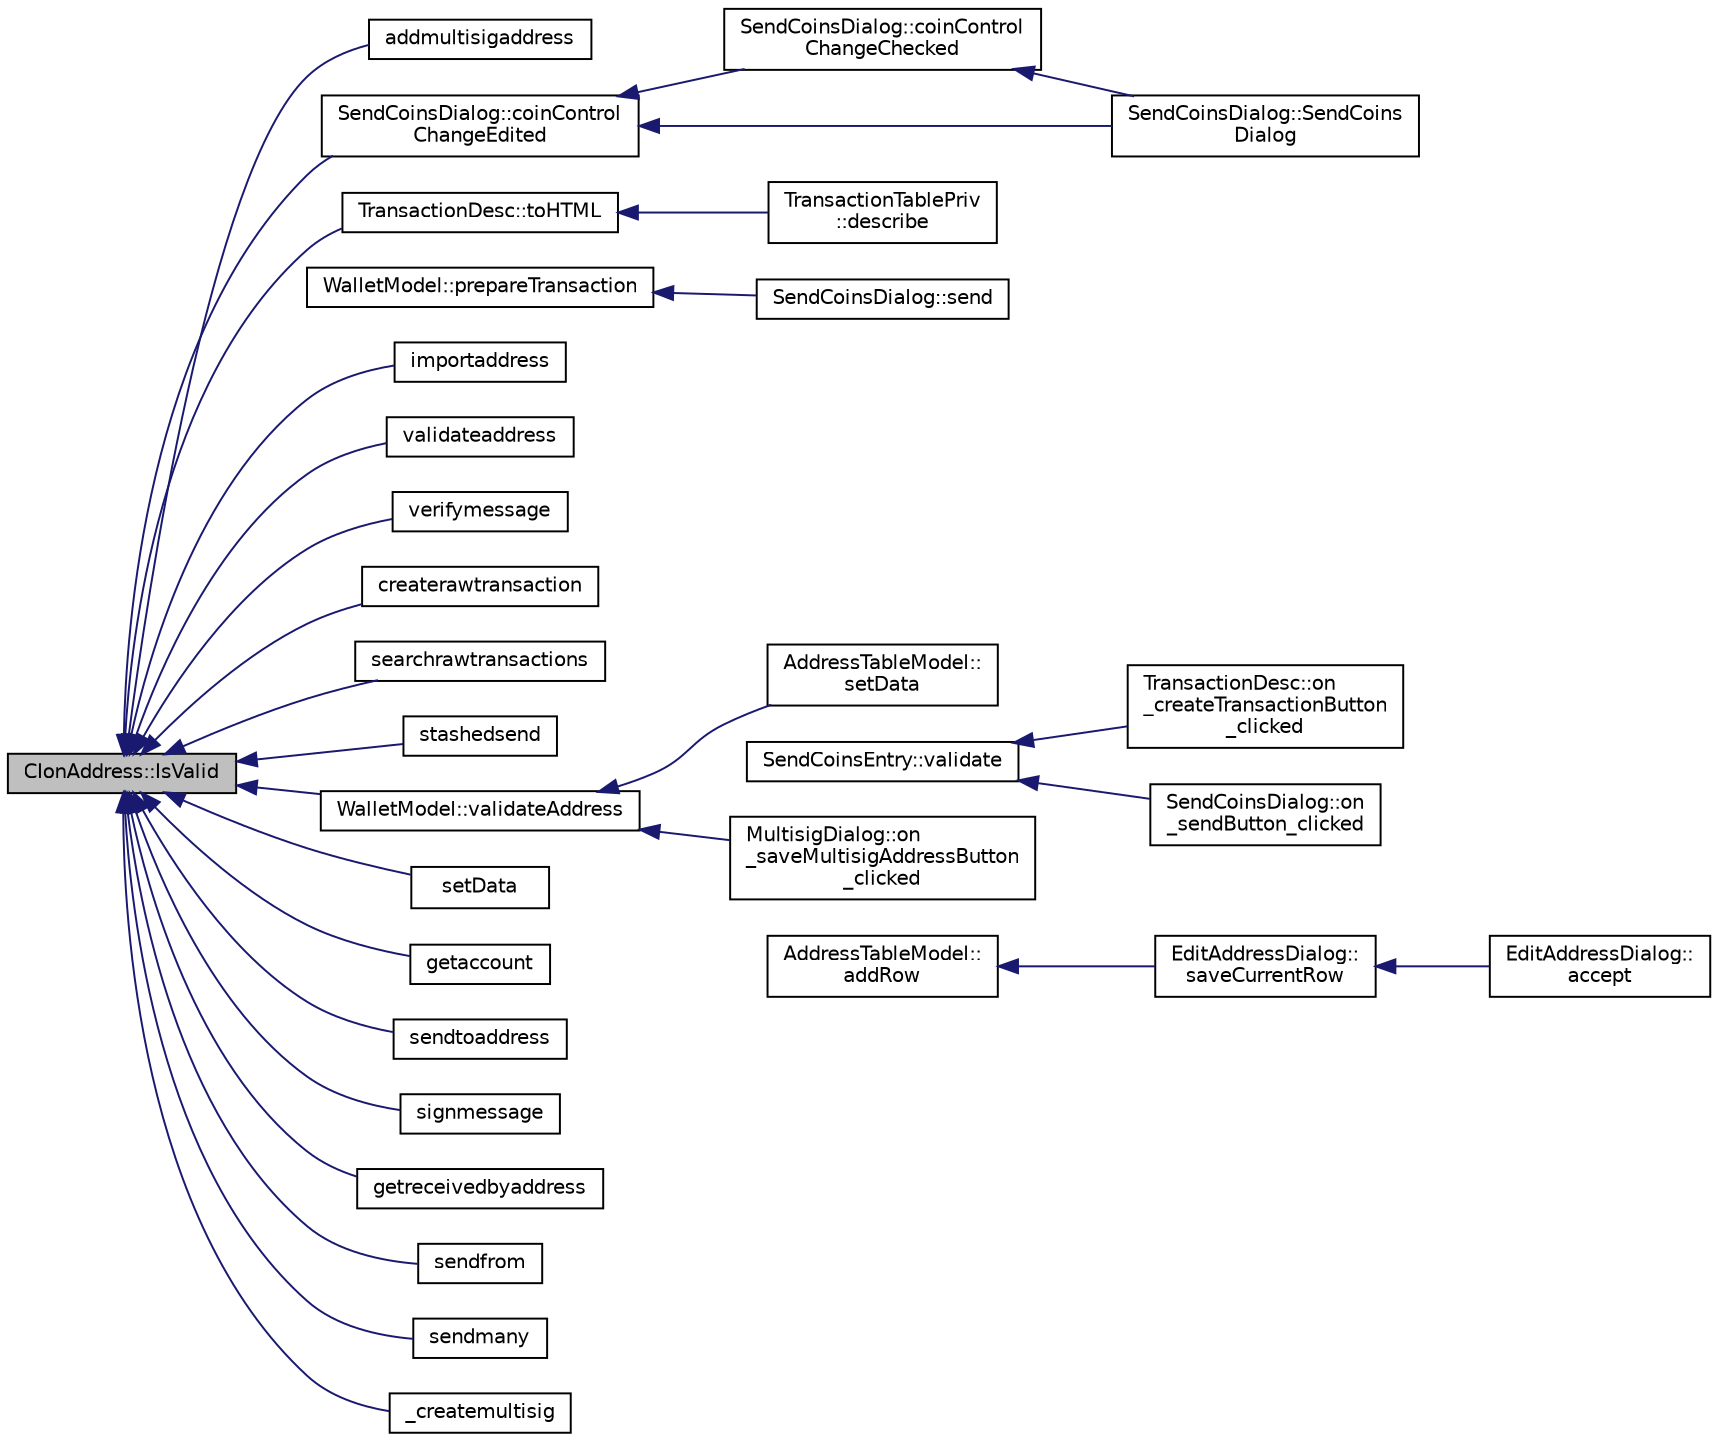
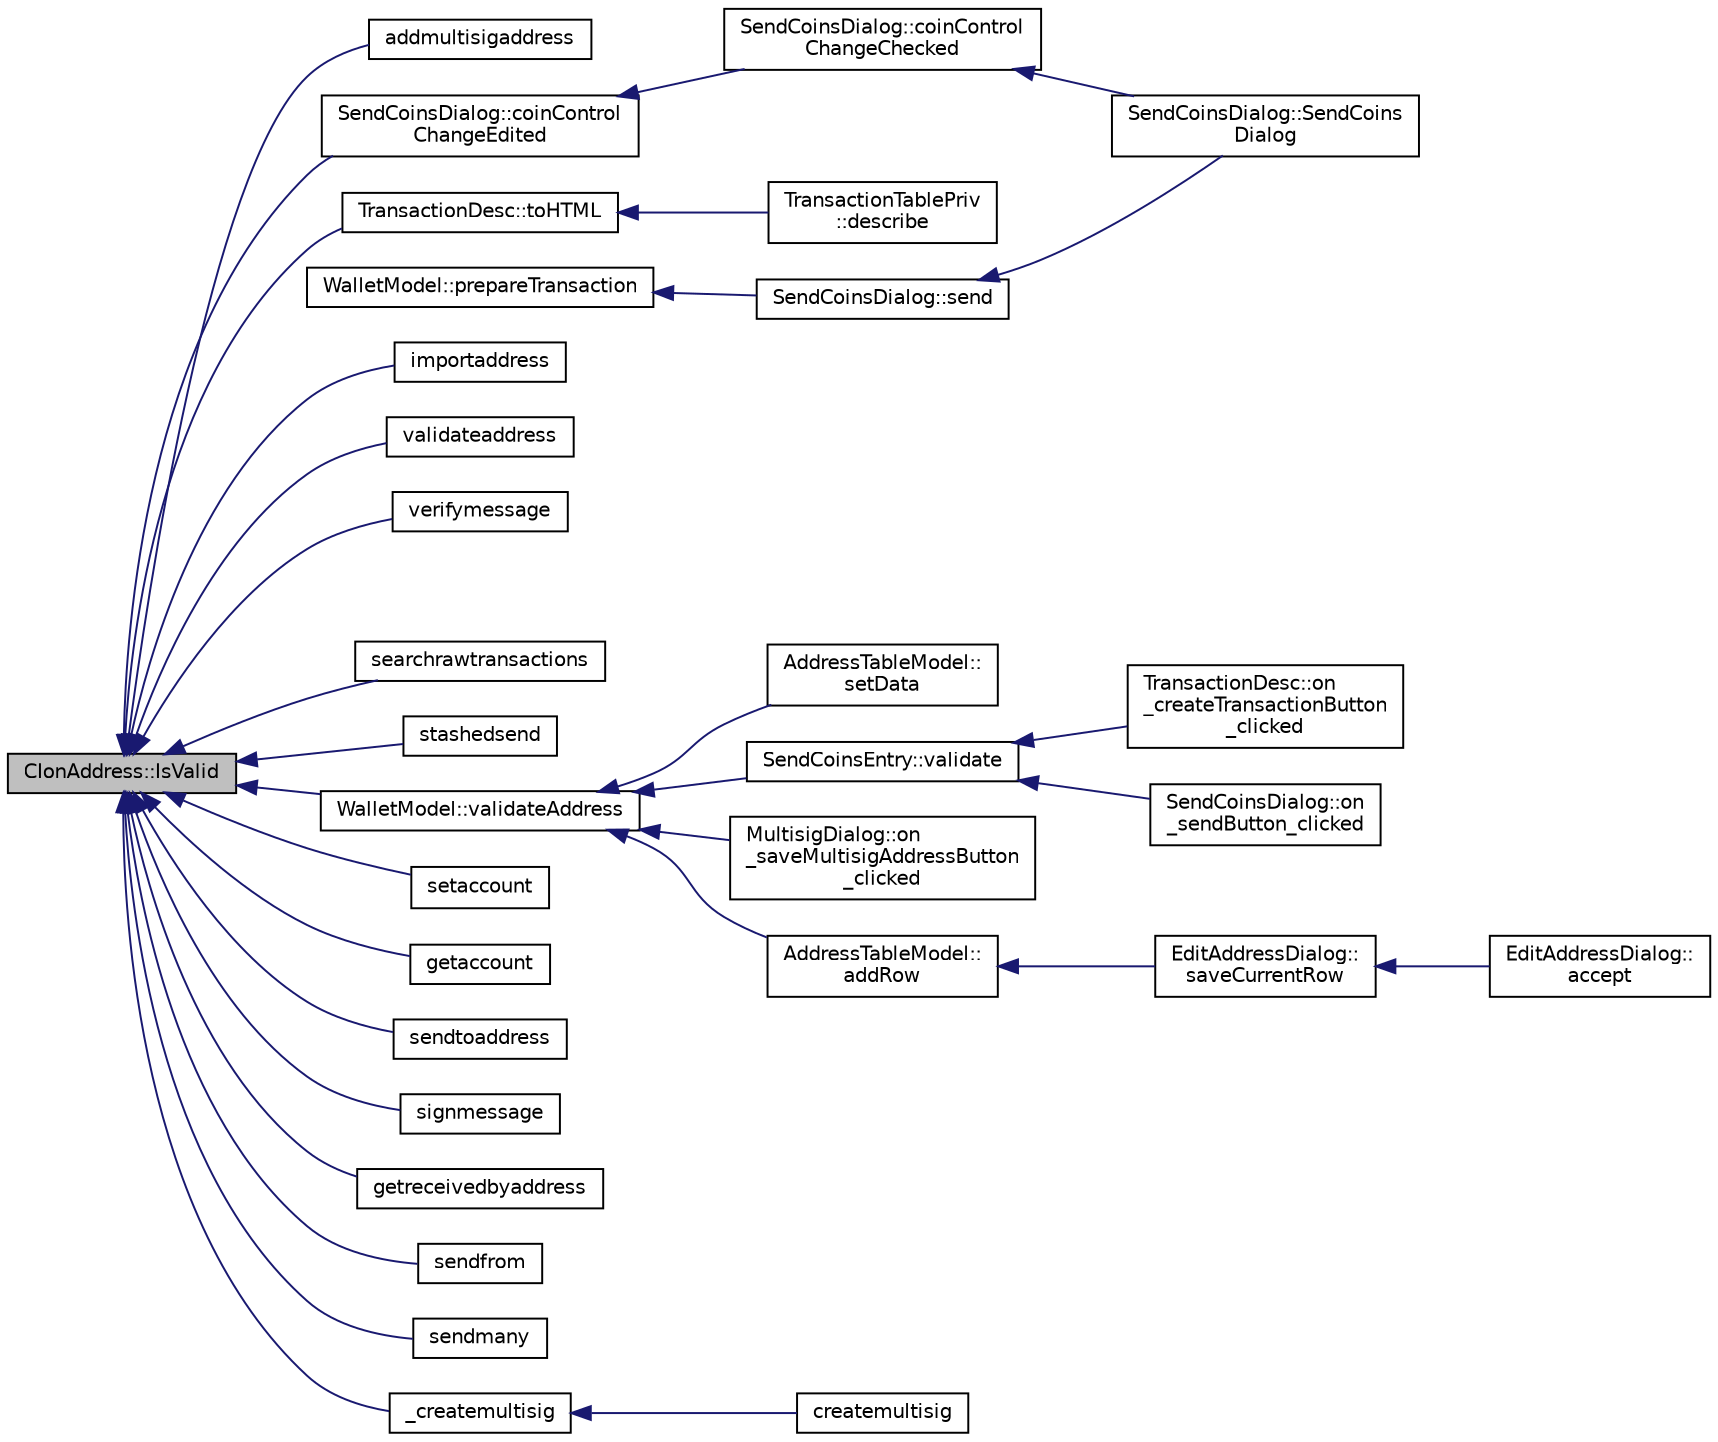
edge "SendCoinsDialog::SendCoins Dialog" -> "SendCoinsDialog::coinControl ChangeEdited": now "SendCoinsDialog::SendCoins Dialog" -> "SendCoinsDialog::send"
node "createrawtransaction": removed
edge "SendCoinsEntry::validate" -> "WalletModel::validateAddress": added
node "setData": label "setData" -> "setaccount"
edge "AddressTableModel:: addRow" -> "WalletModel::validateAddress": added
node "createmultisig": added
